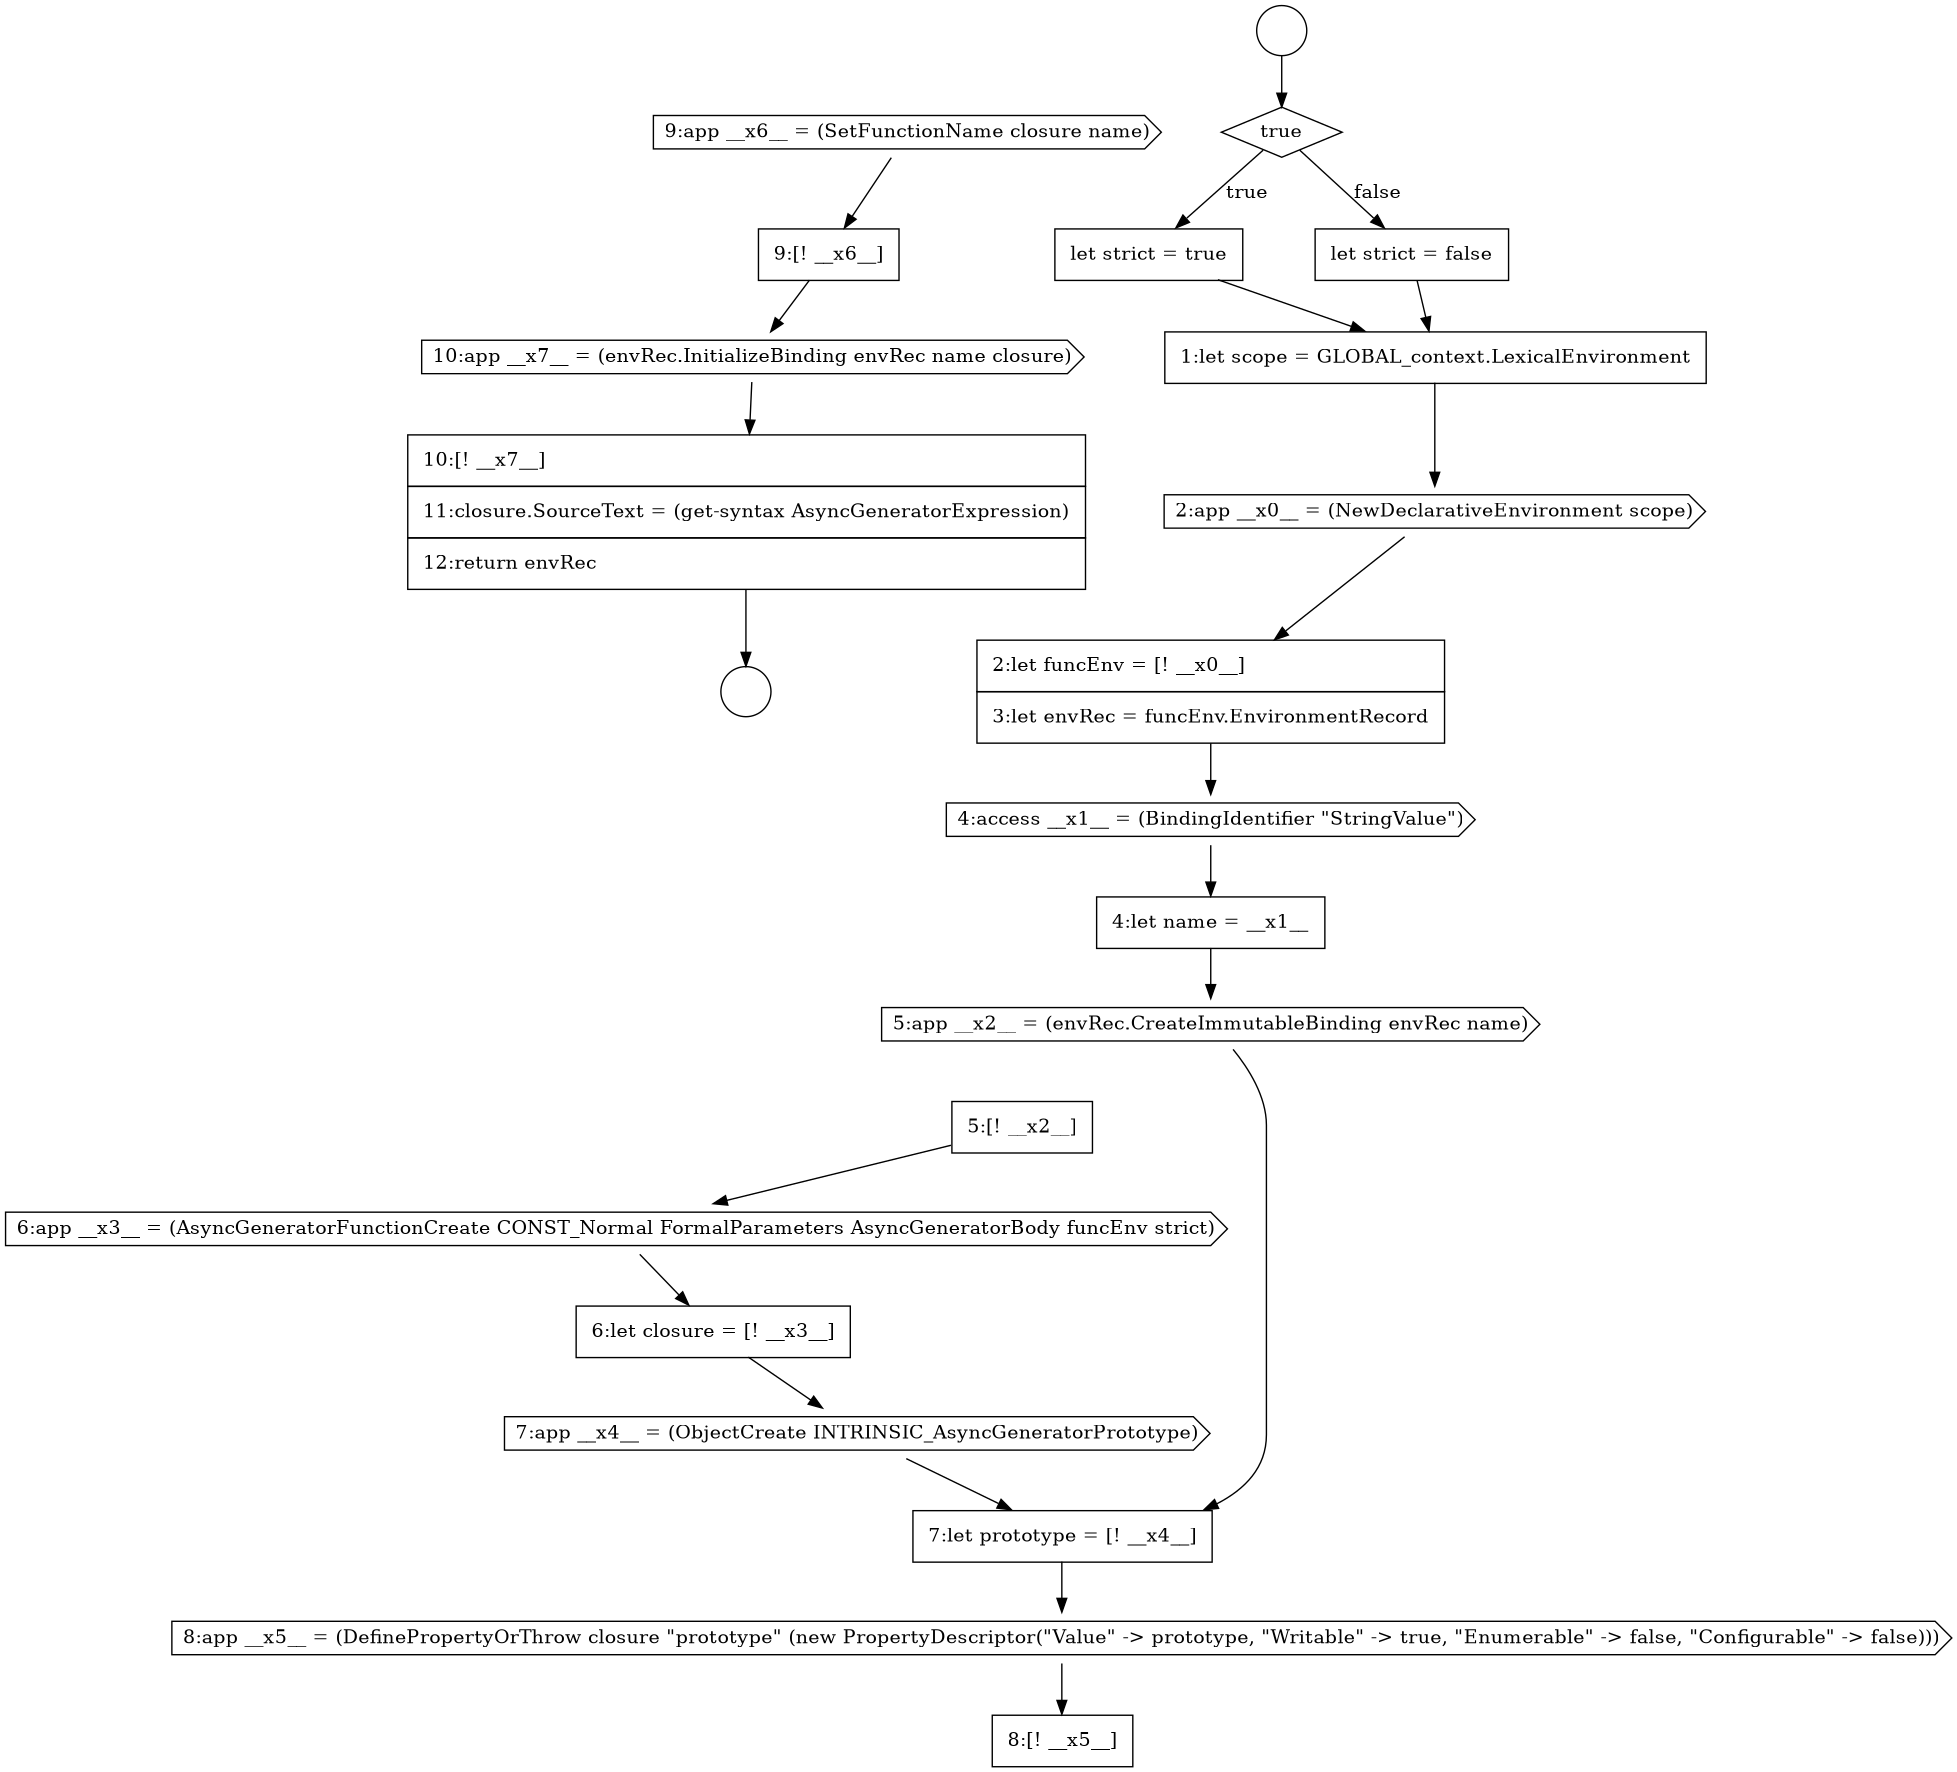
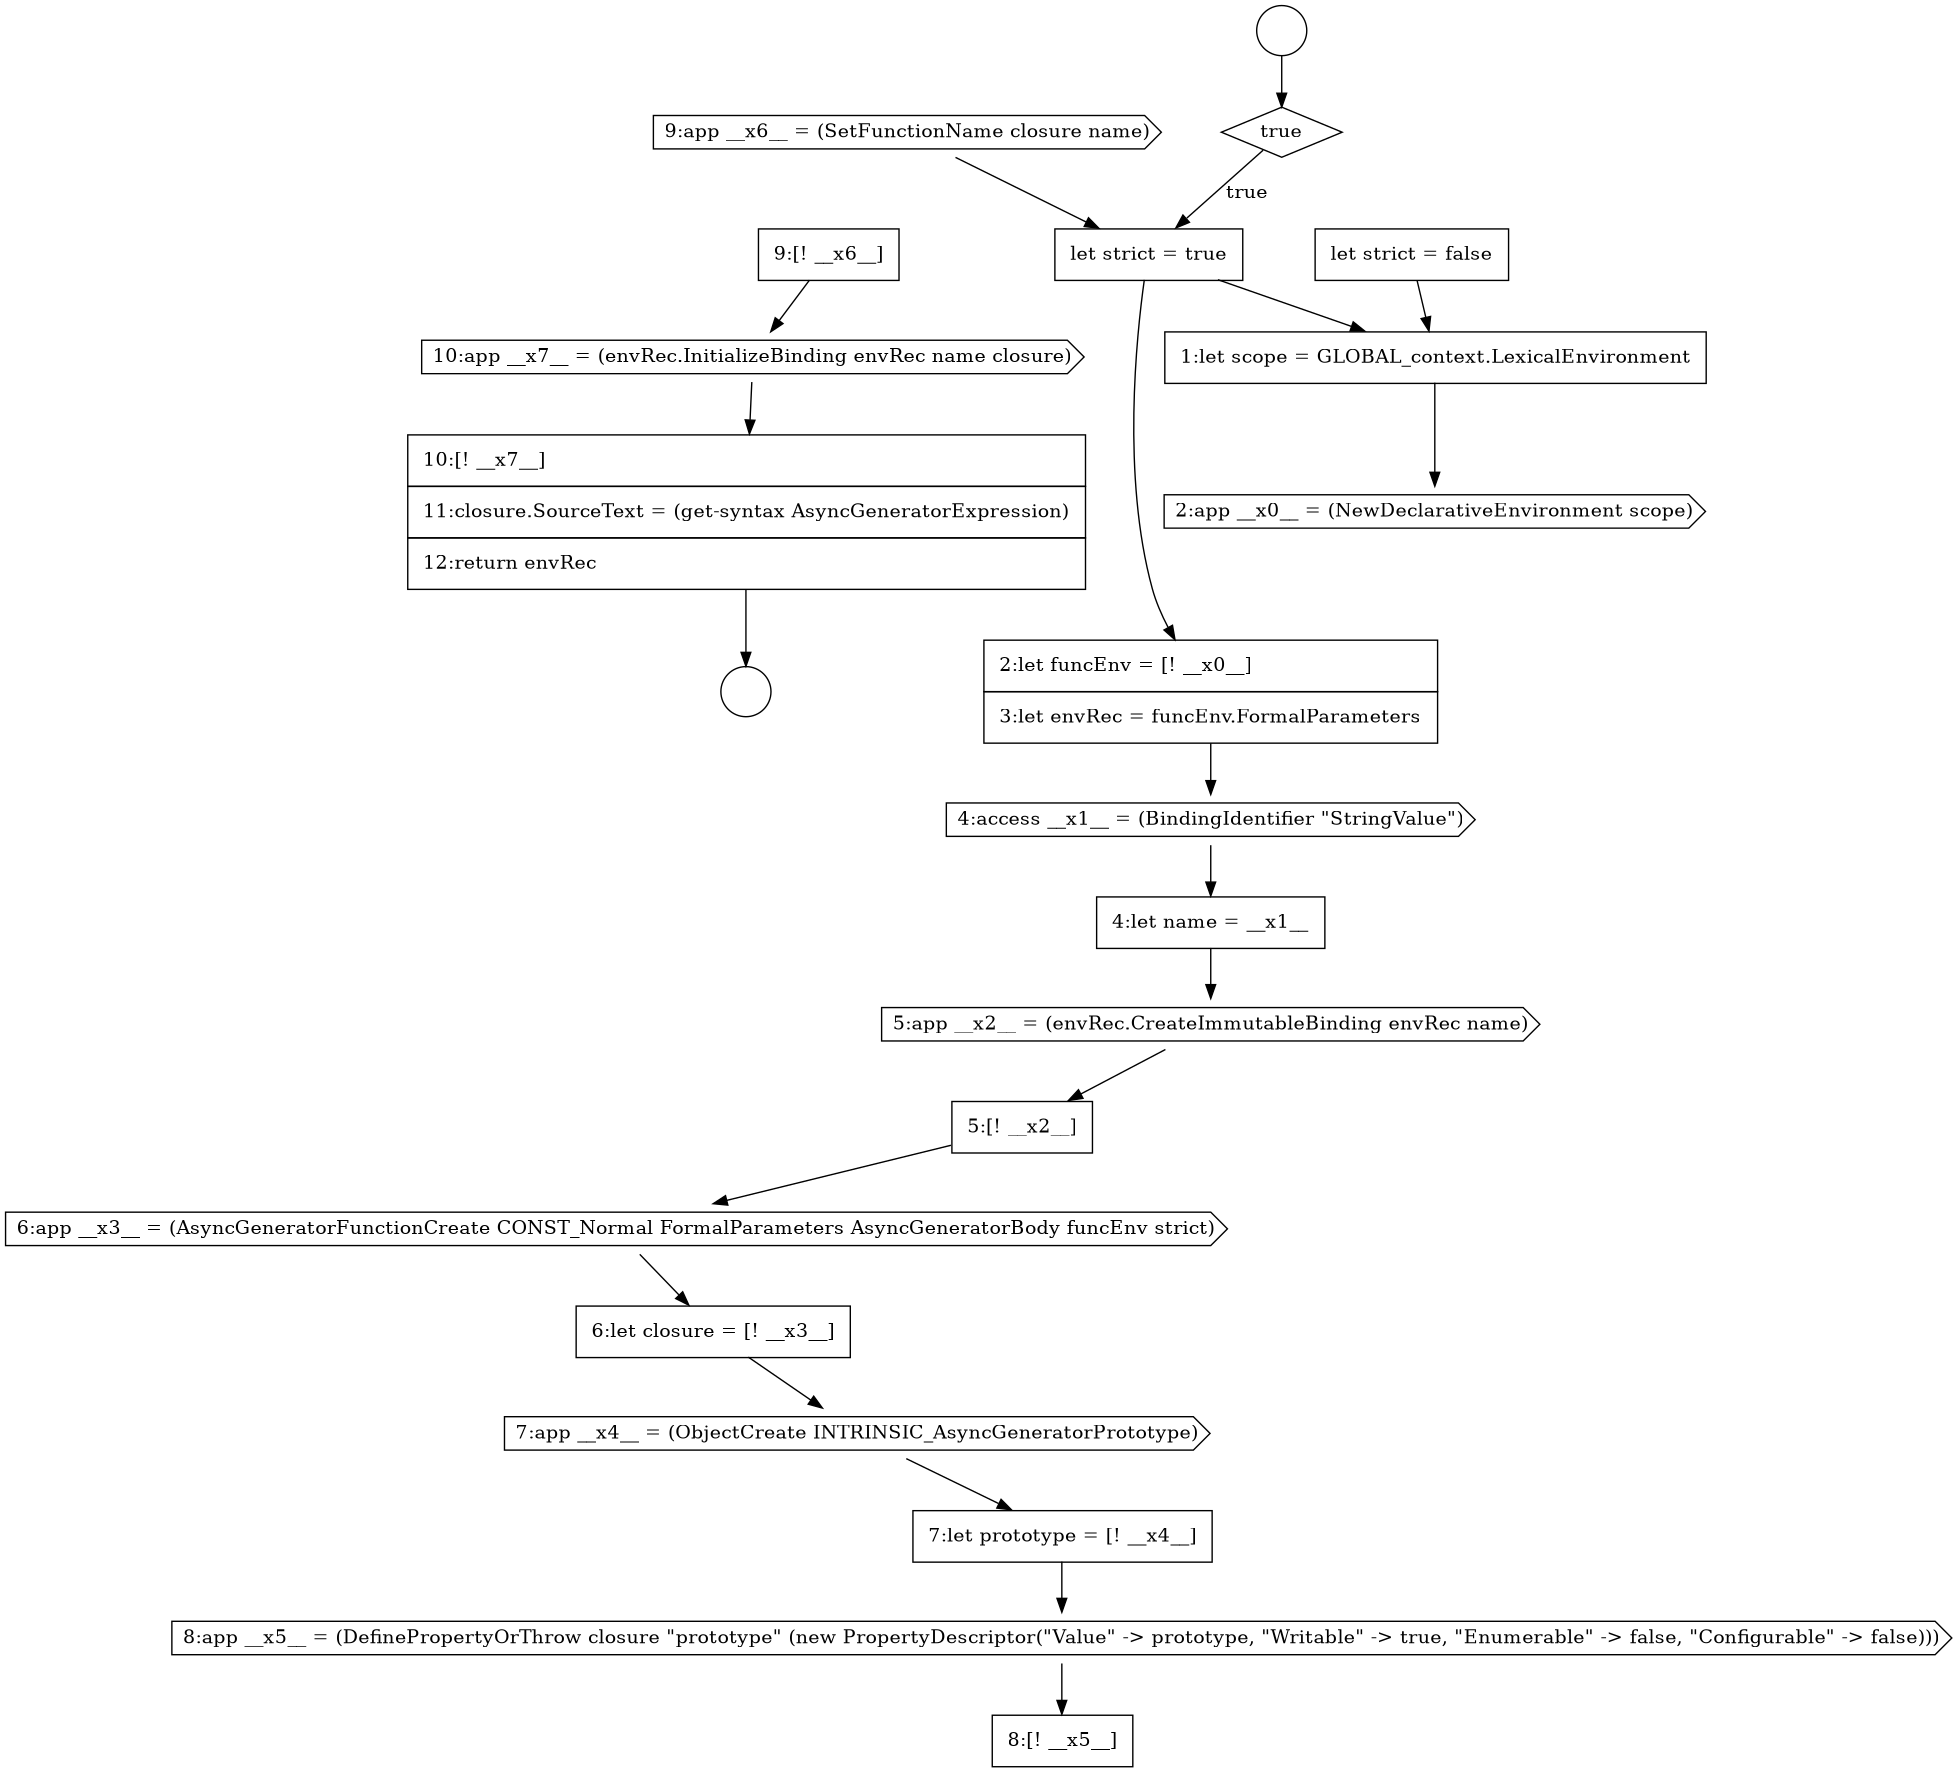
edge "true" -> "let strict = false": removed, label "false"
edge "9:app __x6__ = (SetFunctionName closure name)" -> "9:[! __x6__]": now "9:app __x6__ = (SetFunctionName closure name)" -> "let strict = true"
edge "2:app __x0__ = (NewDeclarativeEnvironment scope)" -> "2:let funcEnv = [! __x0__]": now "let strict = true" -> "2:let funcEnv = [! __x0__]"
node "2:let funcEnv = [! __x0__]": text "3:let envRec = funcEnv.EnvironmentRecord" -> "3:let envRec = funcEnv.FormalParameters"
edge "5:app __x2__ = (envRec.CreateImmutableBinding envRec name)" -> "7:let prototype = [! __x4__]": now "5:app __x2__ = (envRec.CreateImmutableBinding envRec name)" -> "5:[! __x2__]"
